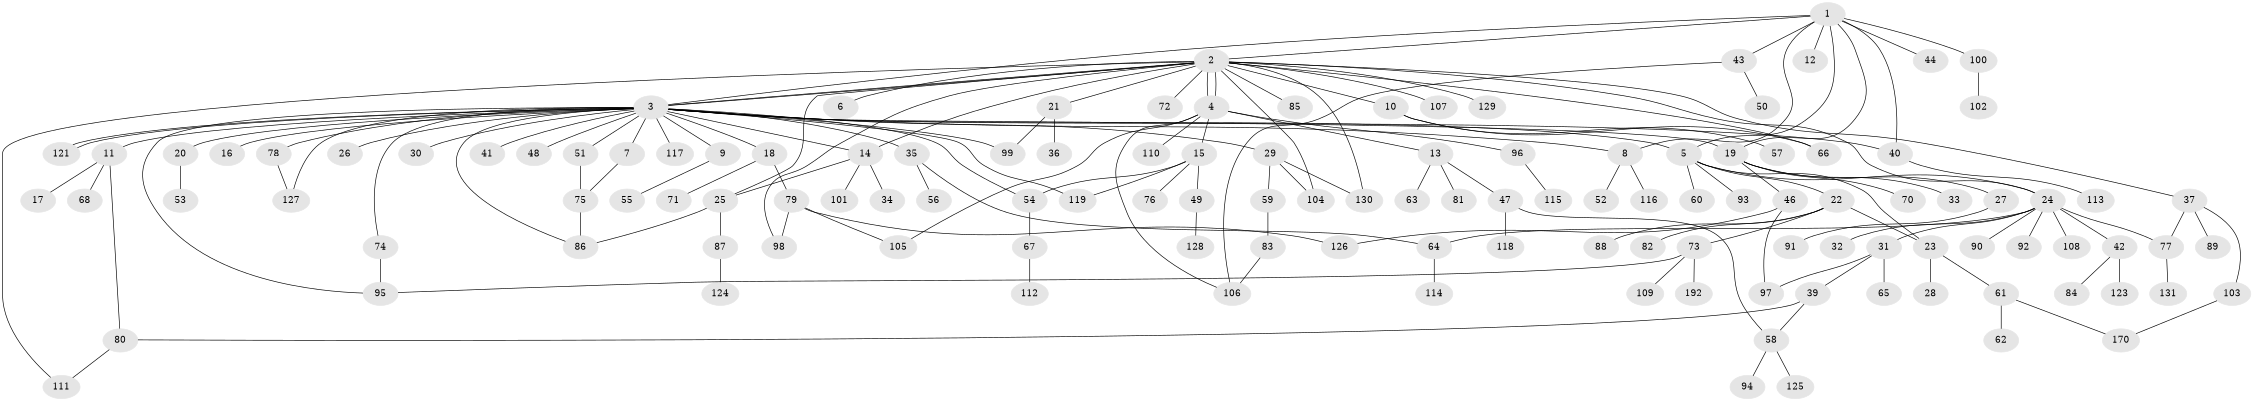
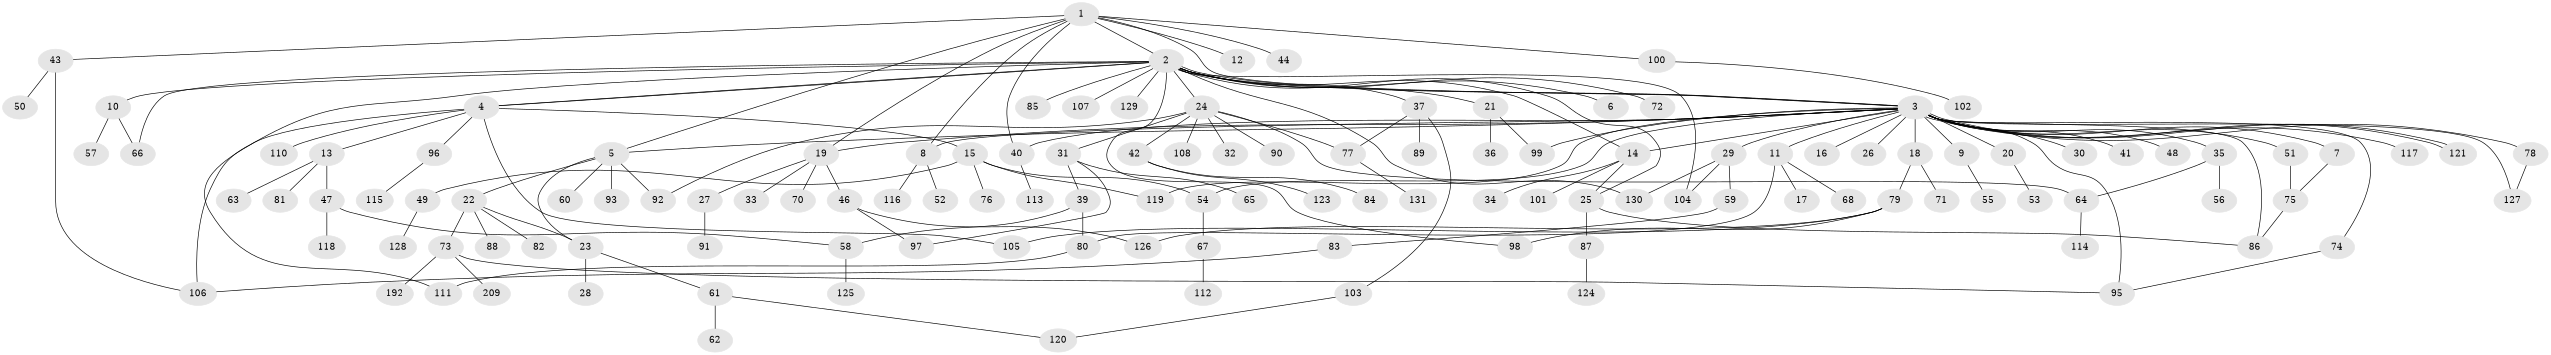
edge "5" -- "24": now "5" -- "92"
node "109": label "109" -> "209"
node "170": label "170" -> "120"
node "94": removed
